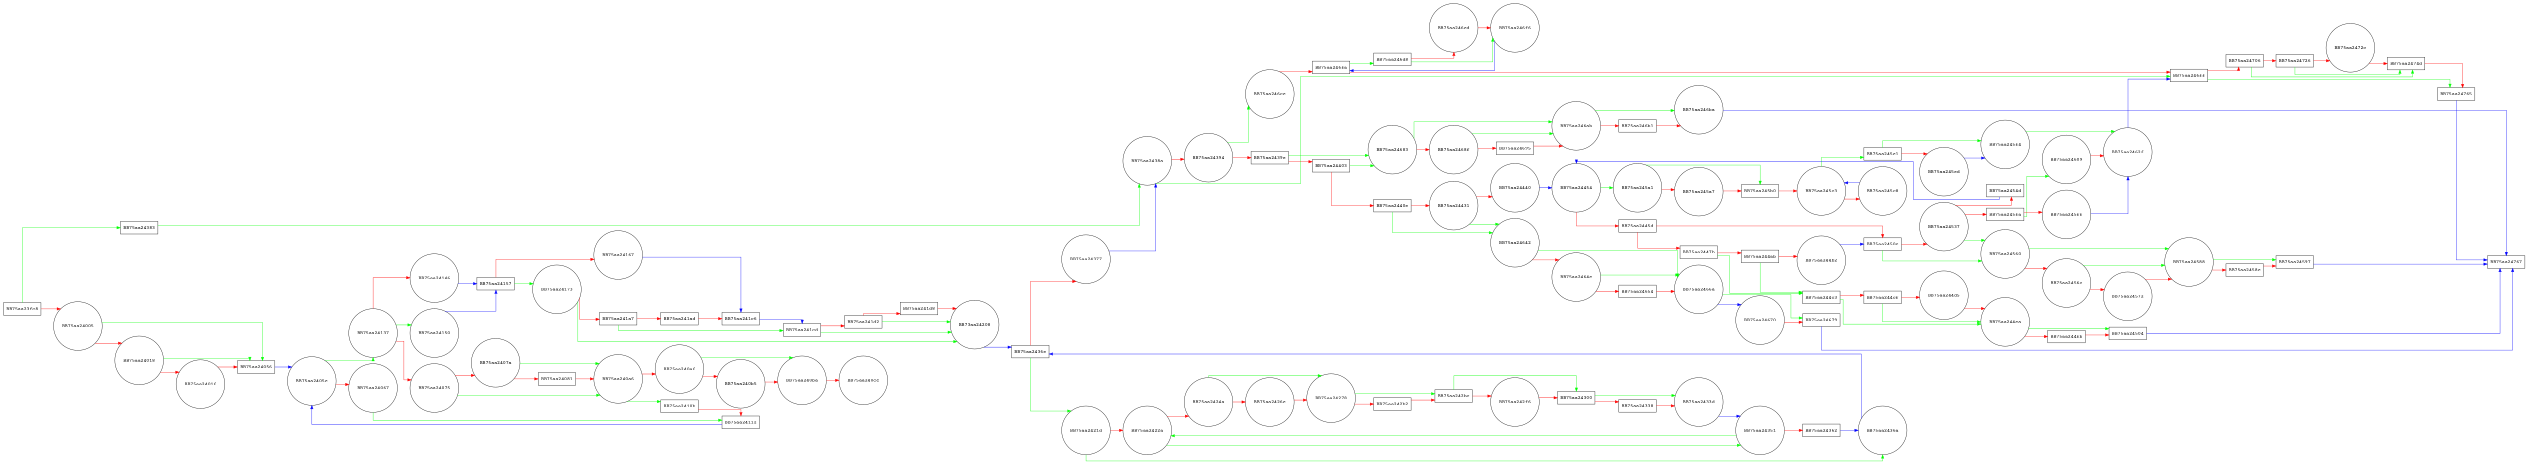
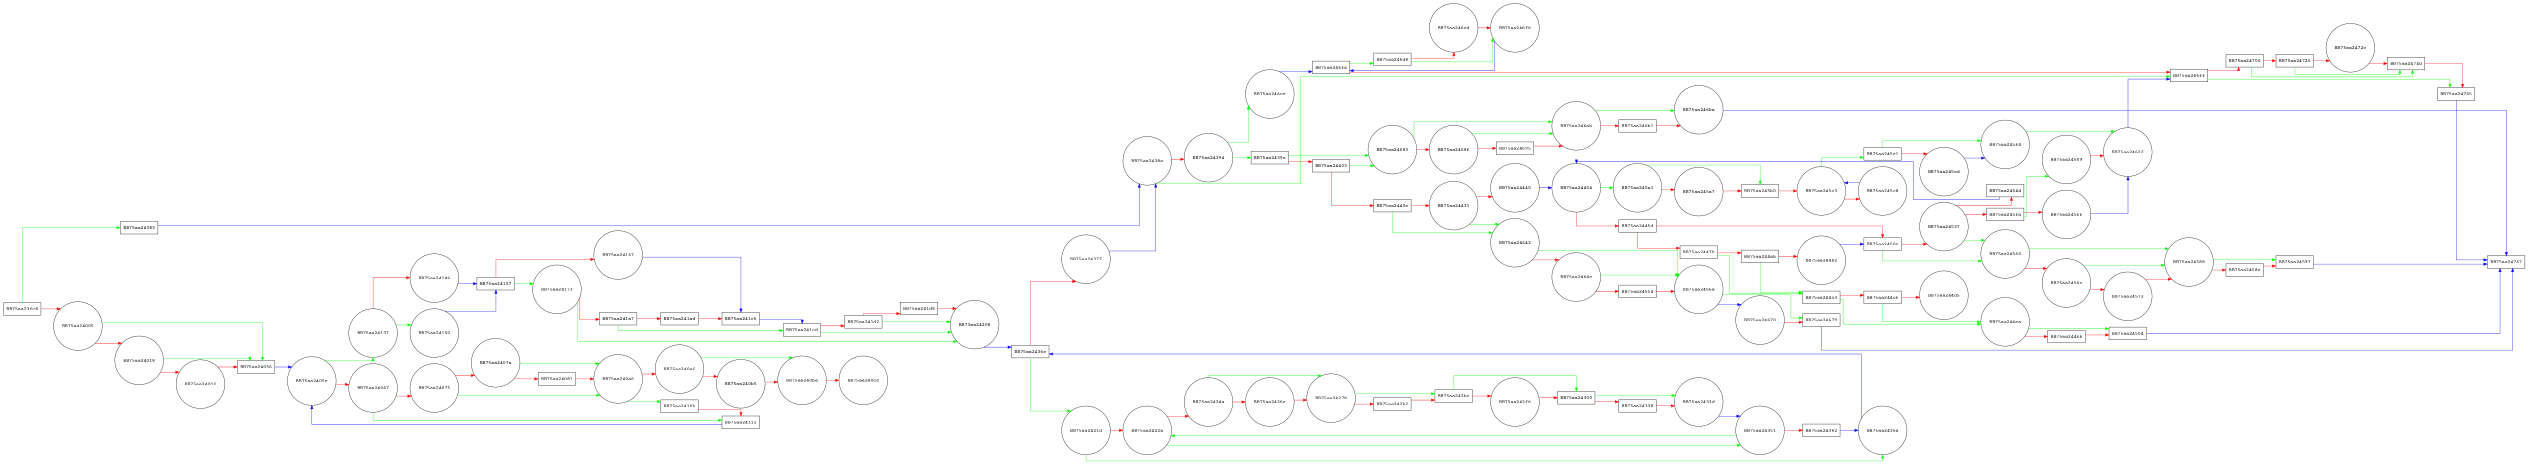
edge "BB75aa246ce" -> "BB75aa246fa": color red -> blue
edge "BB75aa24394" -> "BB75aa2439e": color red -> green
edge "BB75aa24383" -> "BB75aa2438a": color green -> blue
edge "BB75aa244d5" -> "BB75aa244ea": removed
edge "BB75aa24137" -> "BB75aa24075": now "BB75aa24067" -> "BB75aa24075"
